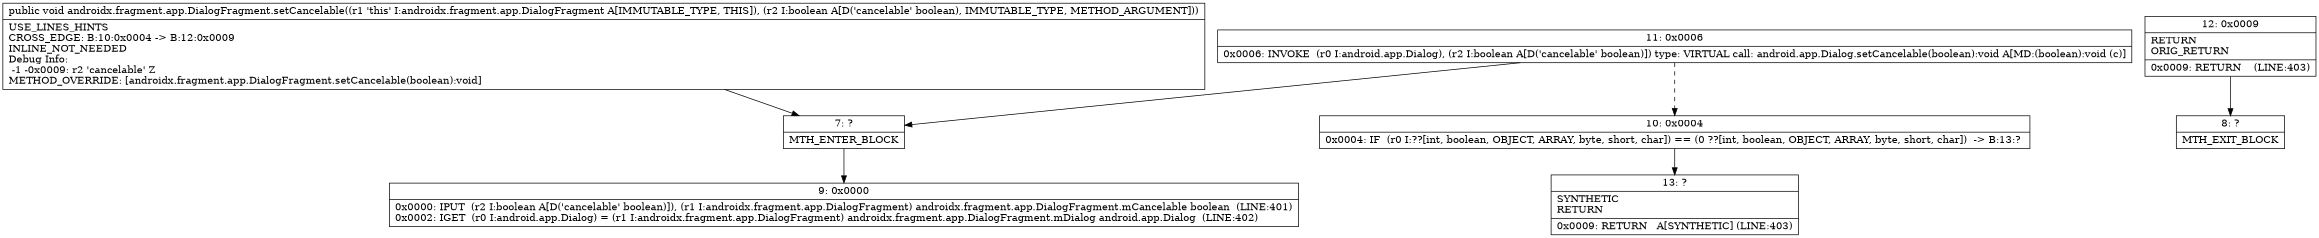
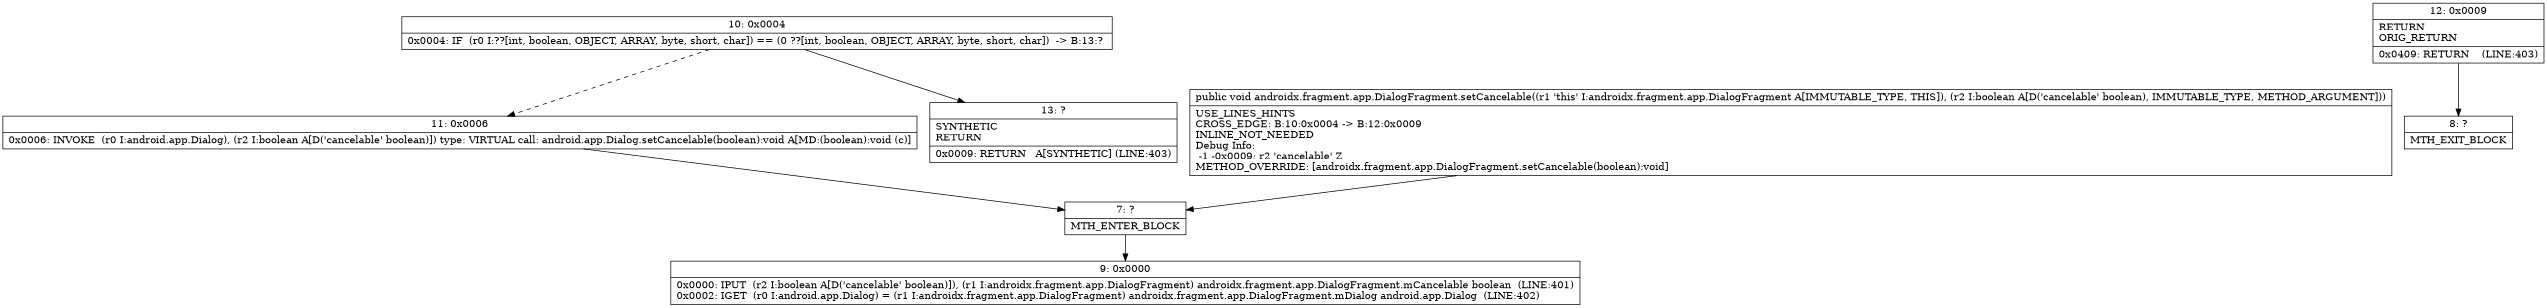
node "12: 0x0009": text "0x0009: RETURN    (LINE:403)" -> "0x0409: RETURN    (LINE:403)"
edge "11: 0x0006" -> "10: 0x0004": reversed
